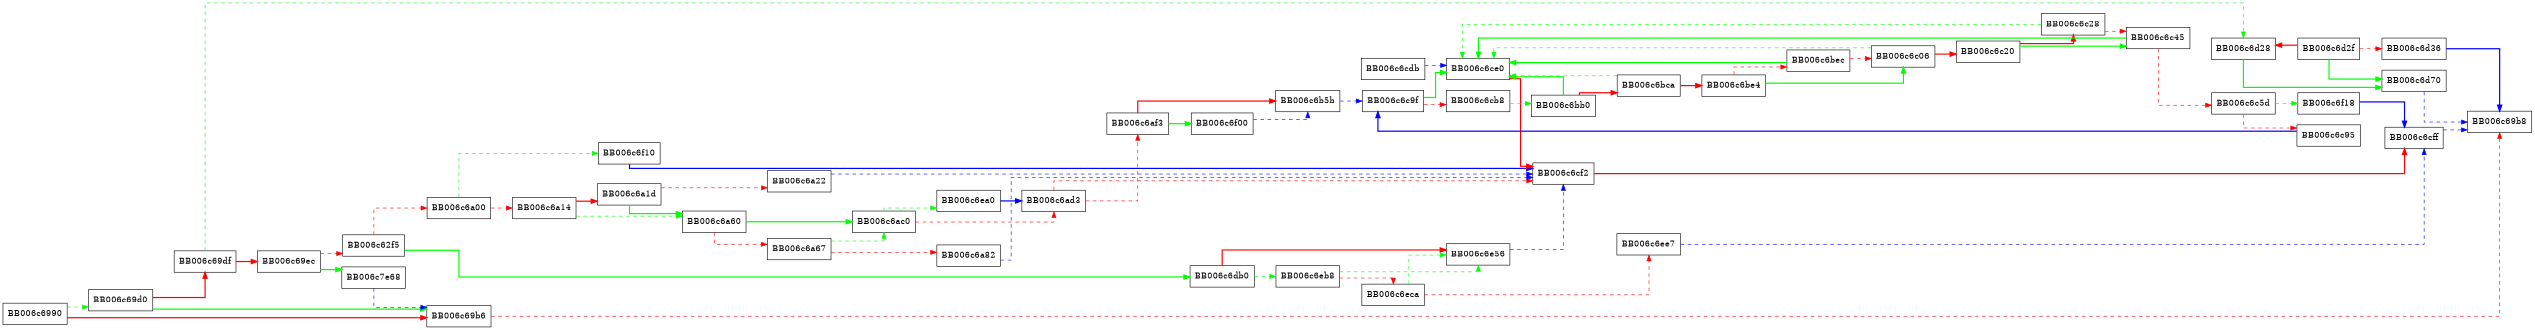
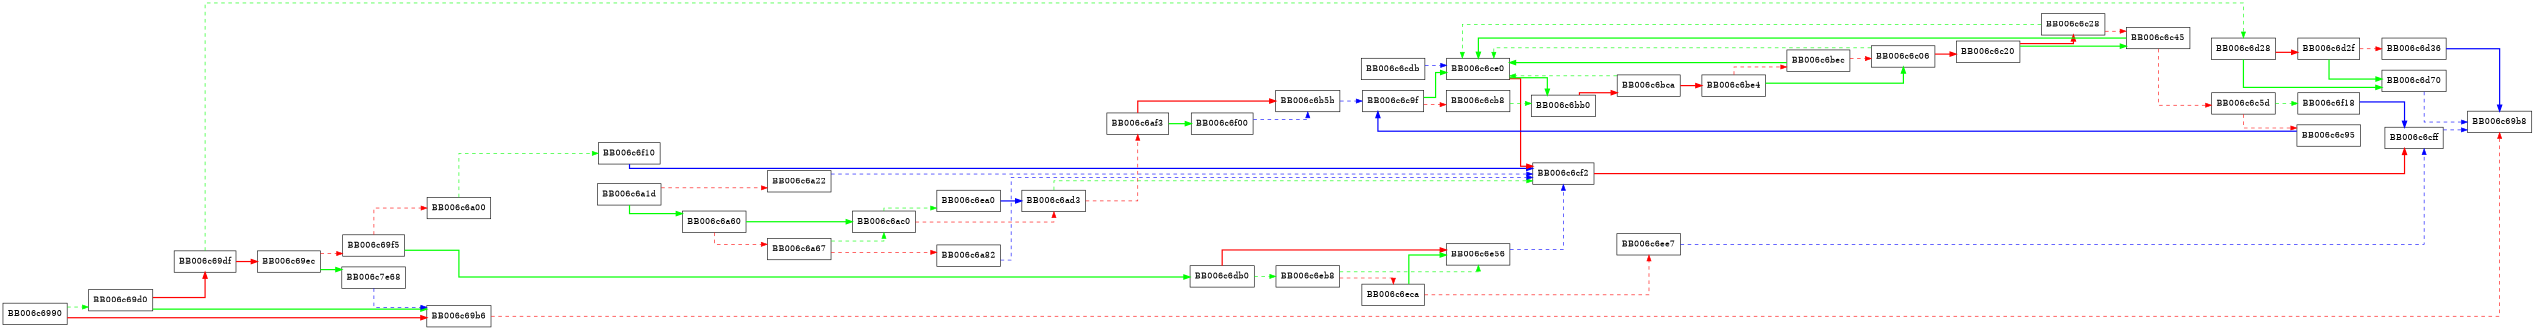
edge "BB006c6d2f" -> "BB006c6d28": reversed
edge "BB006c6bb0" -> "BB006c6ce0": reversed
edge "BB006c6ad3" -> "BB006c6cf2": color red -> green
node "BB006c6a14": removed
node "BB006c62f5": label "BB006c62f5" -> "BB006c69f5"
edge "BB006c6eca" -> "BB006c6e56": style dashed -> bold
